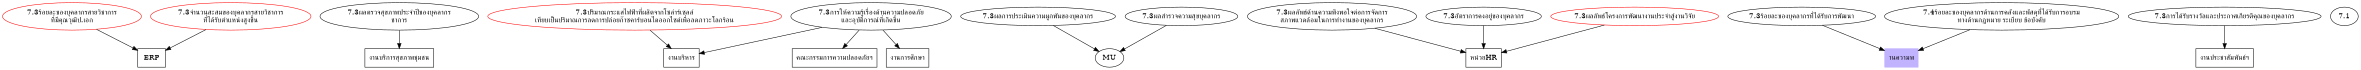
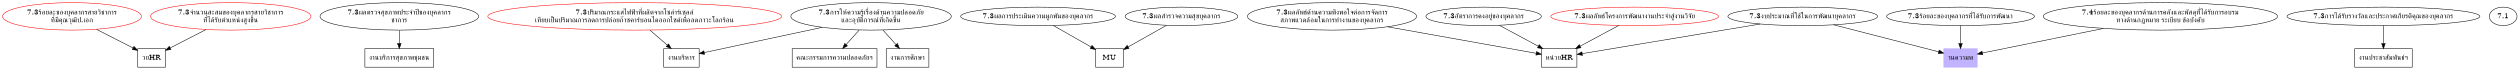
node "7.3งบประมาณที่ใช้ในการพัฒนาบุคลากร": added
node "ERP": label "ERP" -> "วยHR"
node "MU": shape ellipse -> box
